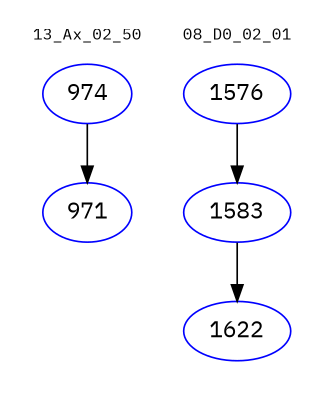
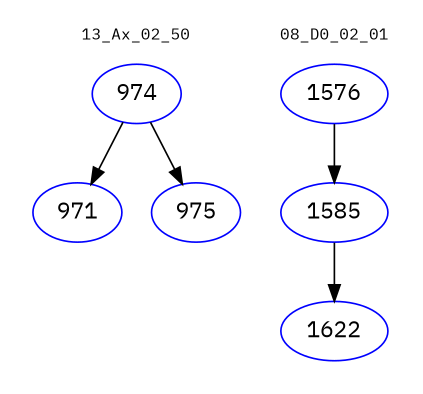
node "975": added
node "1583": label "1583" -> "1585"
